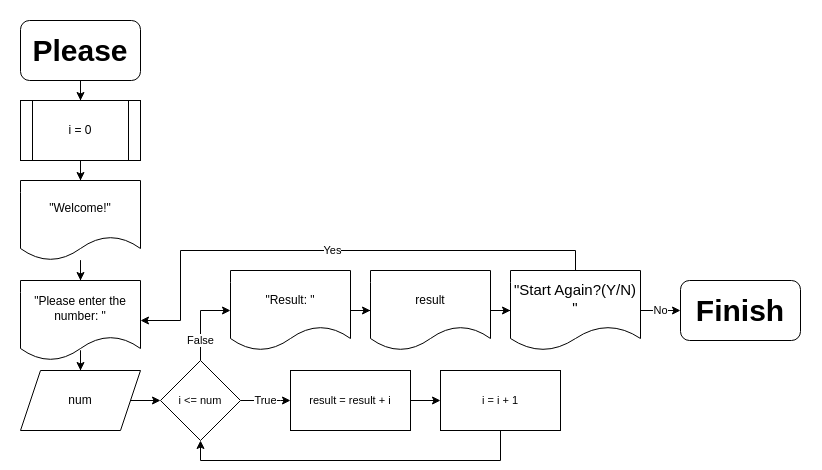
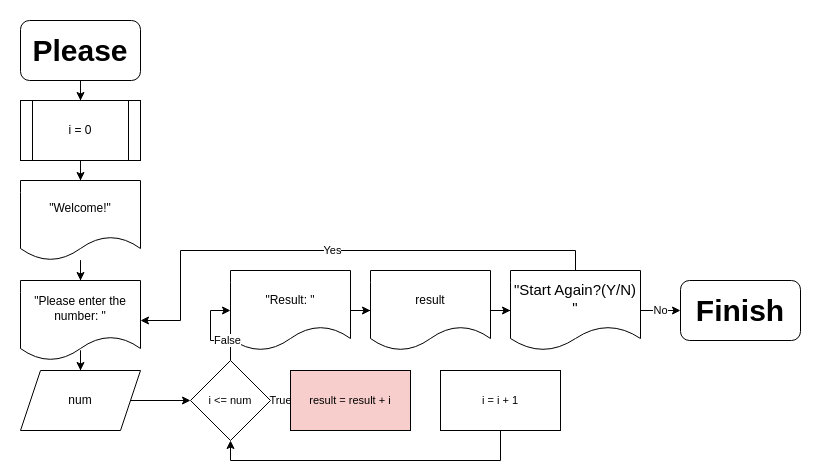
node "i <= num": moved (201, 401) -> (231, 401)
node "result = result + i": fillcolor #ffffff -> #f8cecc
edge "result = result + i" -> "i = i + 1": removed
